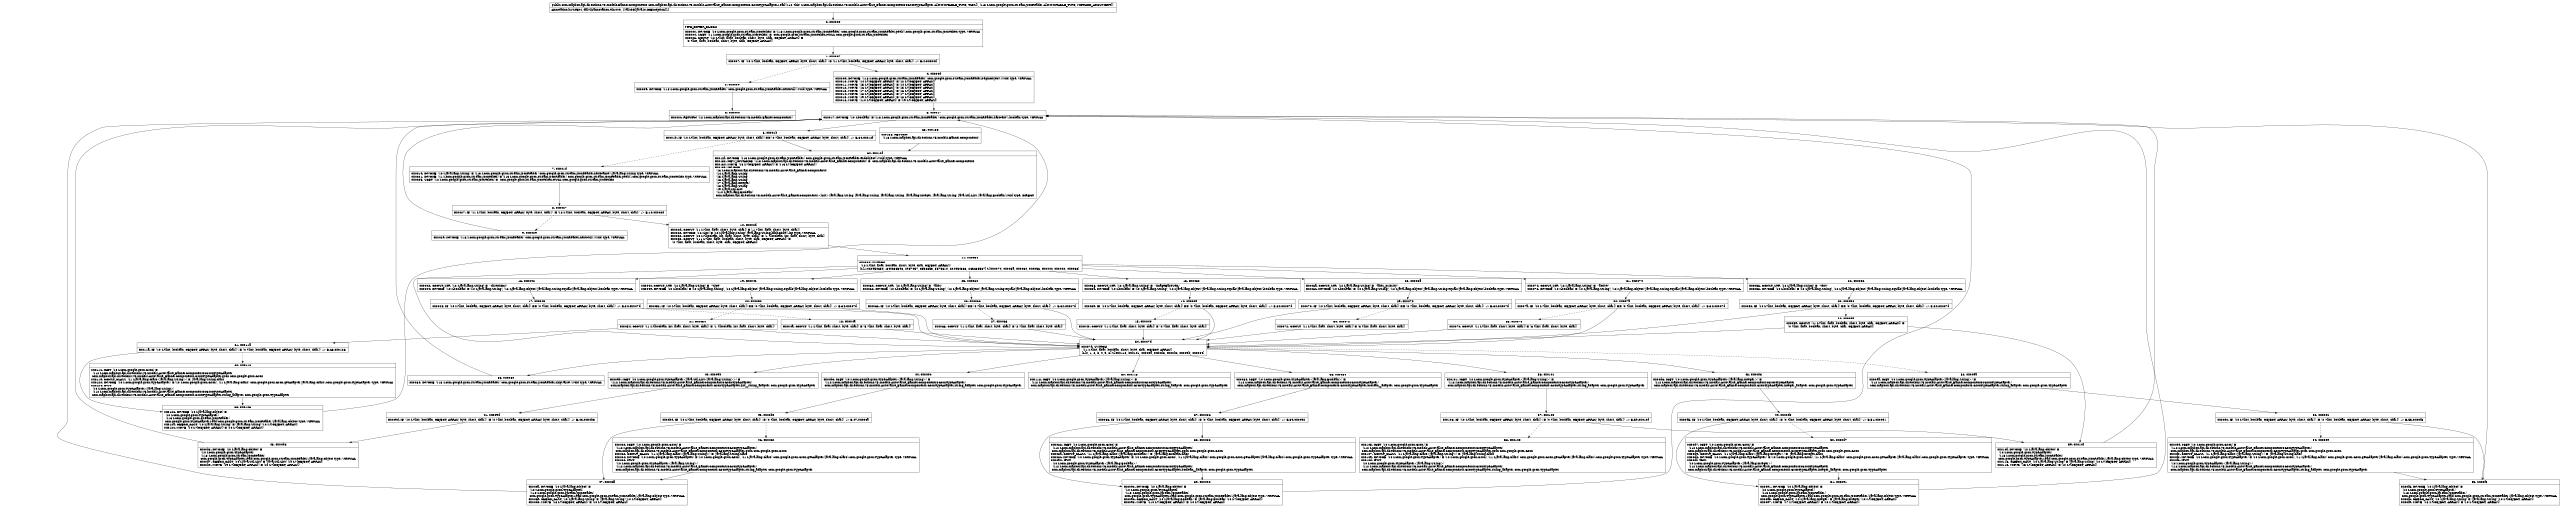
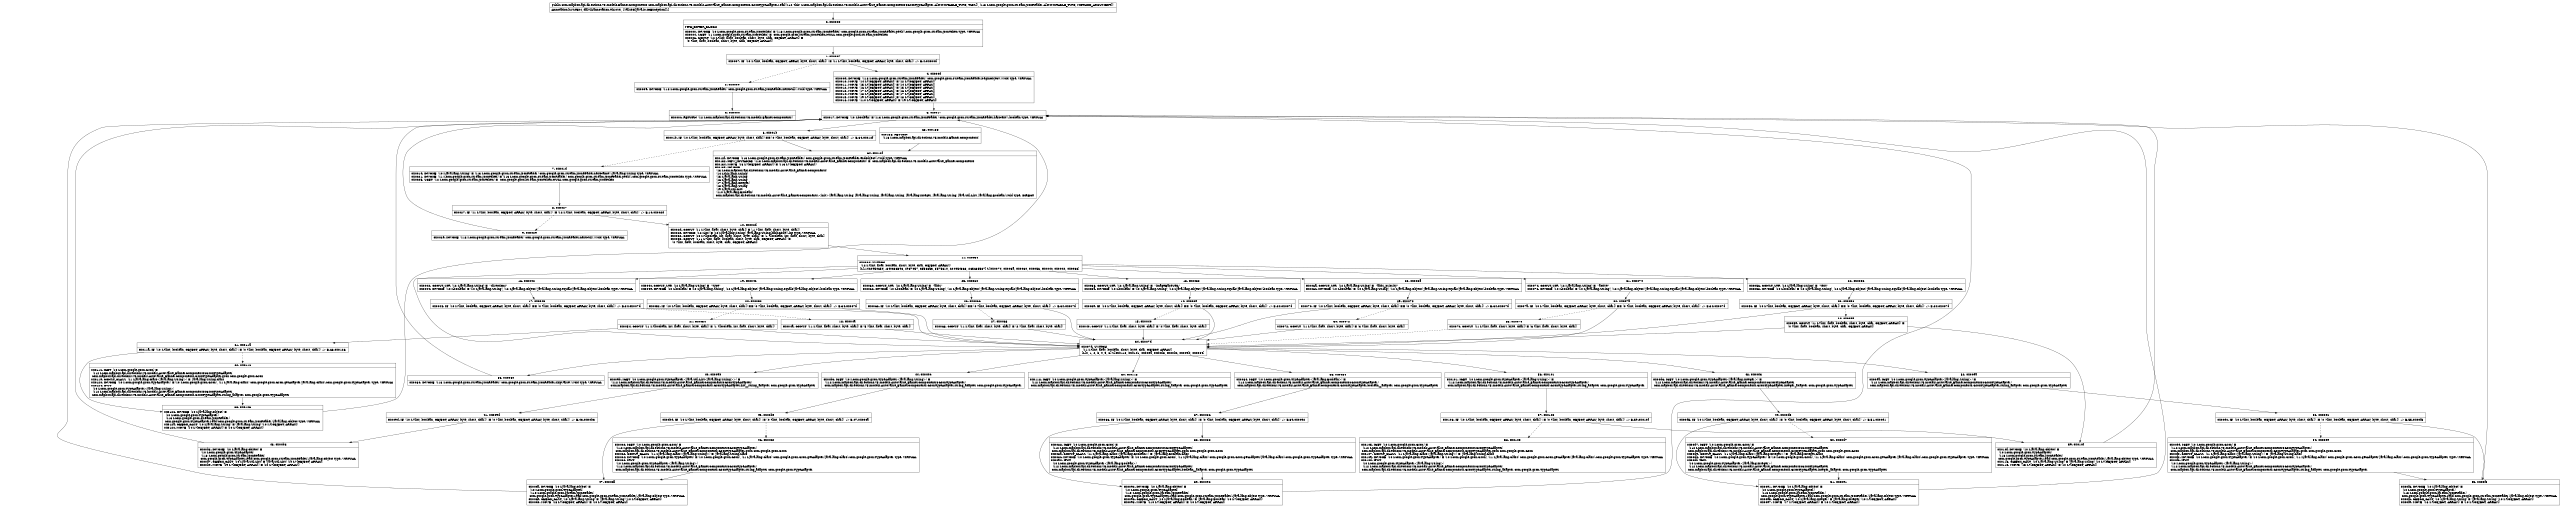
node "64: 0x012f": text "(r4 I:java.lang.String)" -> "(r4 I:this.lang.String)"
edge "33: 0x007c" -> "34: 0x007d": style solid -> dashed
edge "34: 0x007d" -> "52: 0x00ea": style dashed -> solid
